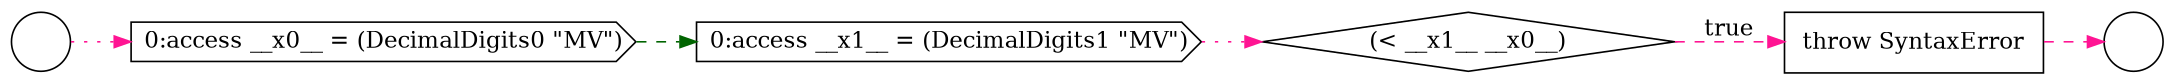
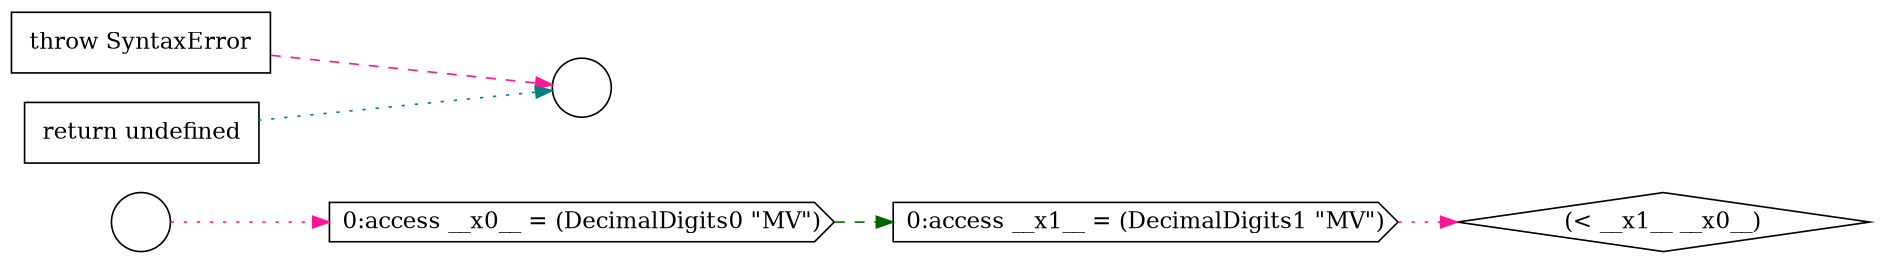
edge "(< __x1__ __x0__)" -> "throw SyntaxError": removed, label "true"
node "return undefined": added
